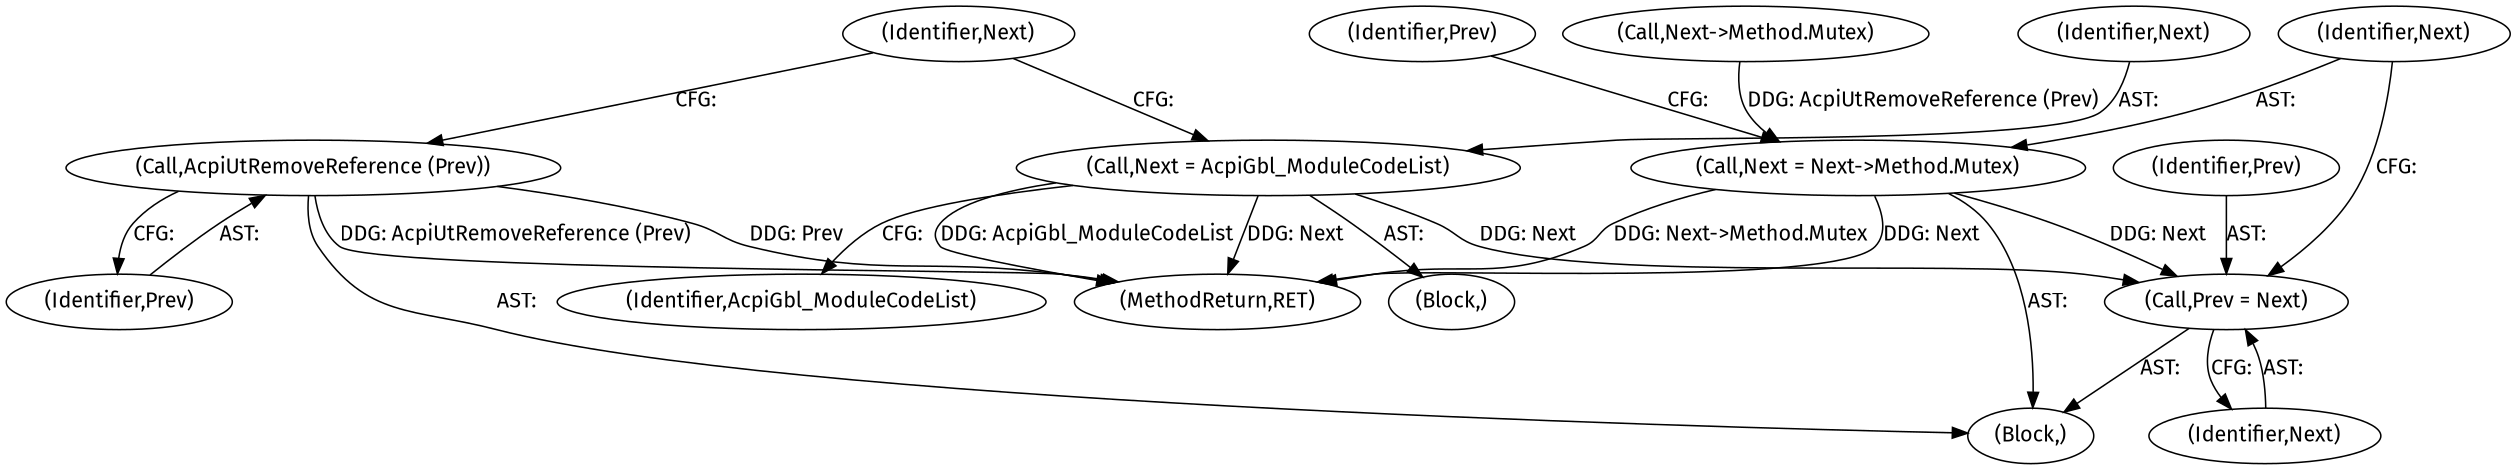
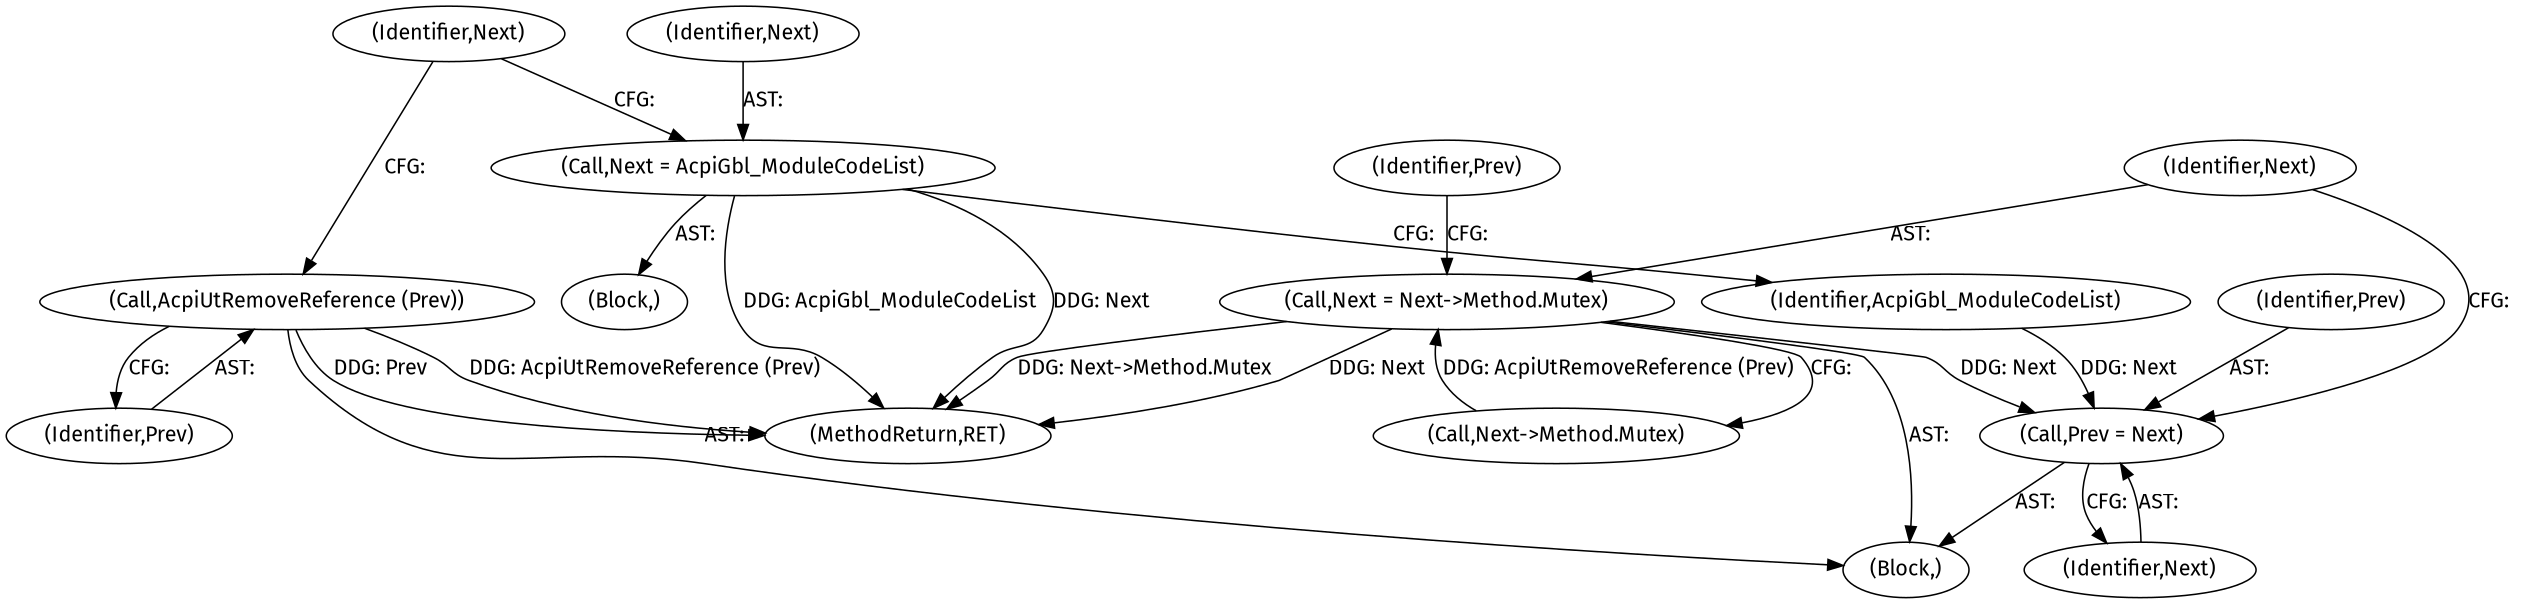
edge "(Call,Next = AcpiGbl_ModuleCodeList)" -> "(Call,Prev = Next)": now "(Identifier,AcpiGbl_ModuleCodeList)" -> "(Call,Prev = Next)"
edge "(Call,Next = Next->Method.Mutex)" -> "(Call,Next->Method.Mutex)": added, label "CFG:"
